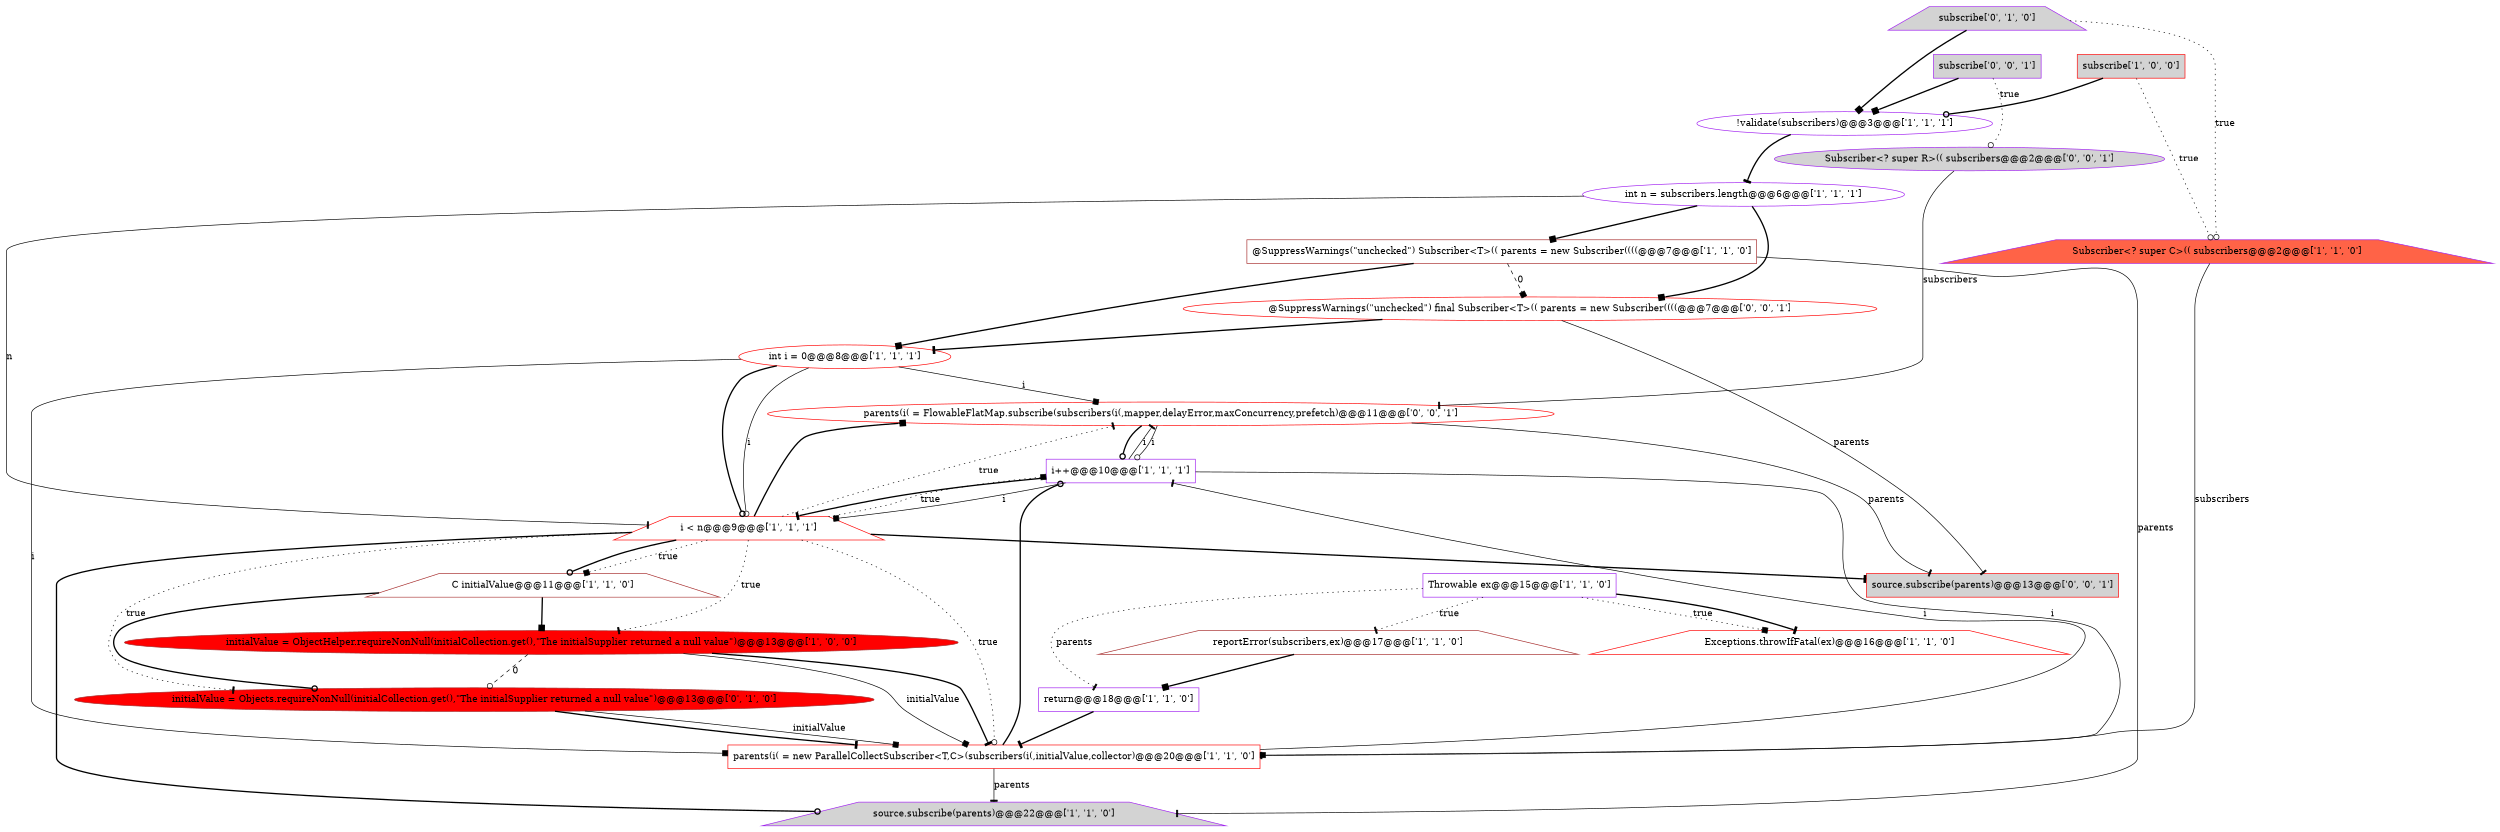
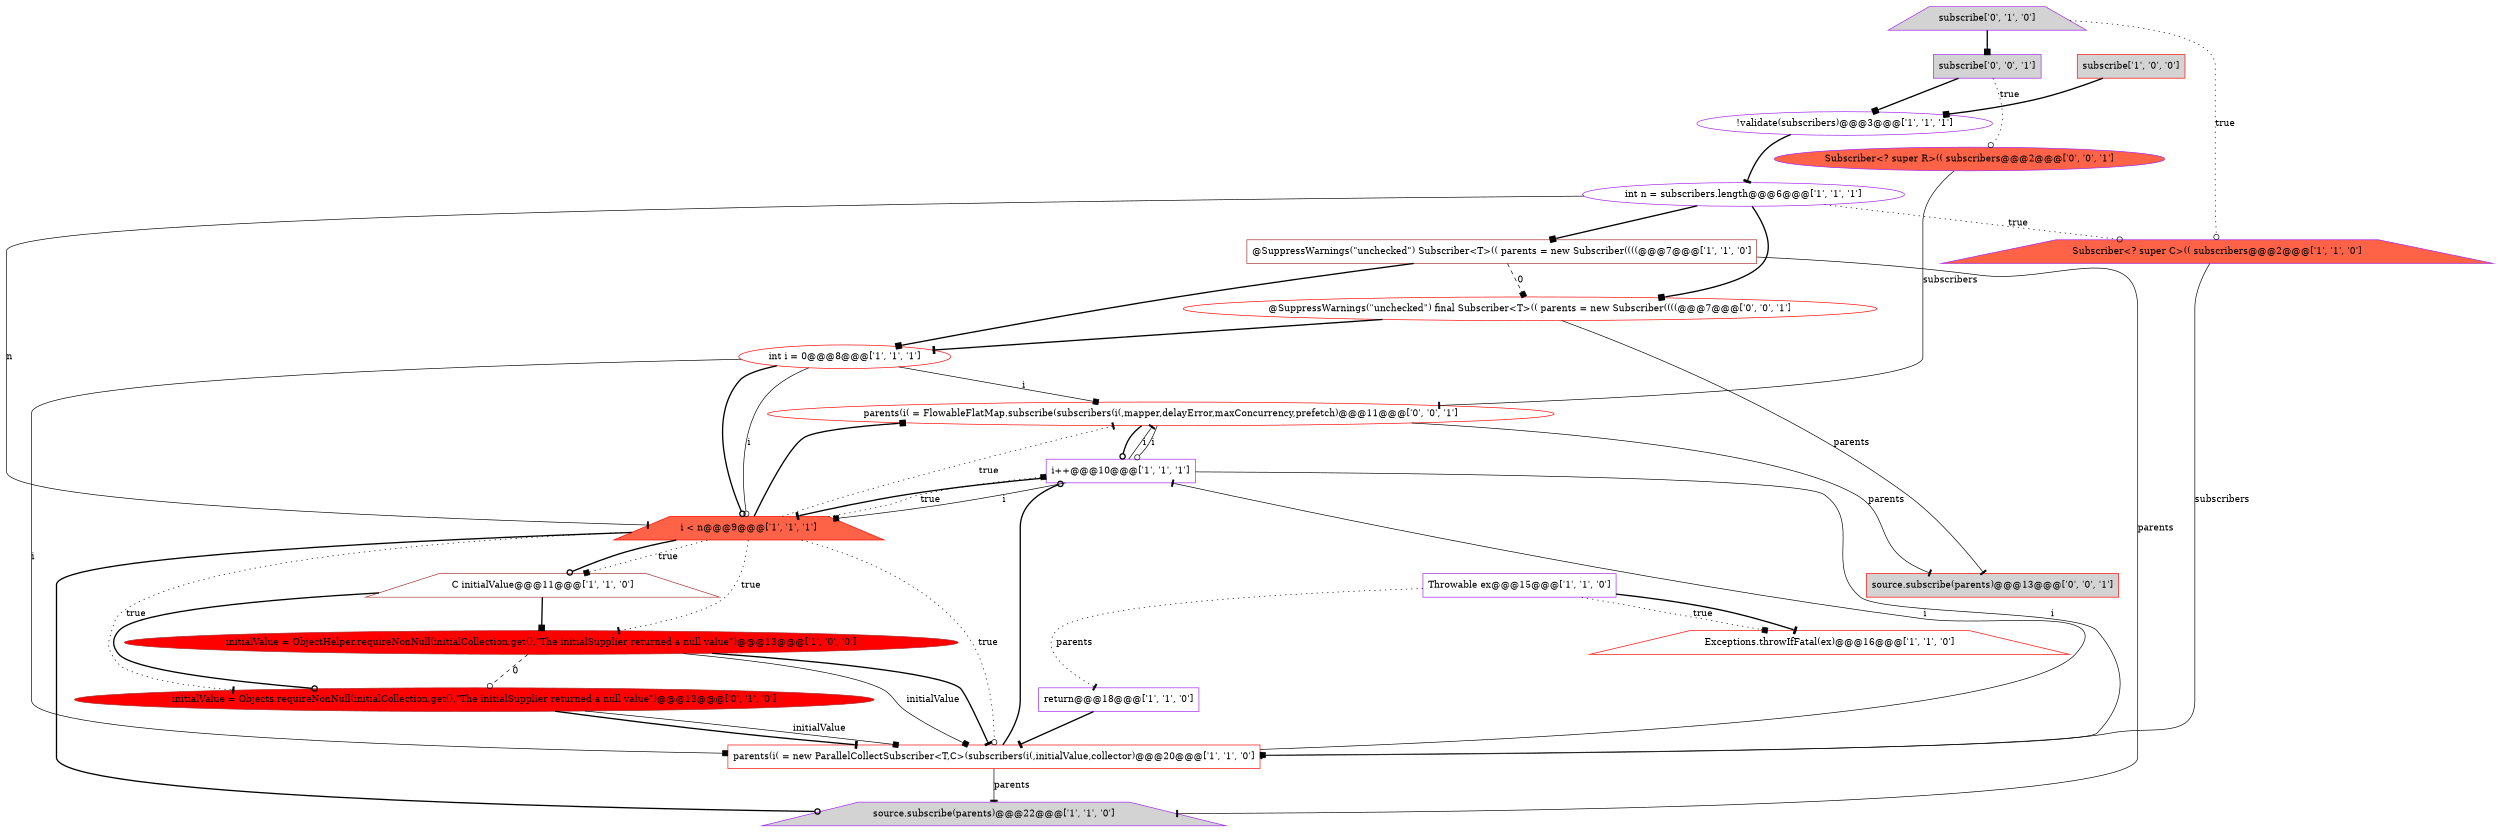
edge "subscribe['0', '1', '0']" -> "!validate(subscribers)@@@3@@@['1', '1', '1']": now "subscribe['0', '1', '0']" -> "subscribe['0', '0', '1']"
edge "subscribe['1', '0', '0']" -> "!validate(subscribers)@@@3@@@['1', '1', '1']": arrowhead odot -> box
edge "subscribe['1', '0', '0']" -> "Subscriber<? super C>(( subscribers@@@2@@@['1', '1', '0']": now "int n = subscribers.length@@@6@@@['1', '1', '1']" -> "Subscriber<? super C>(( subscribers@@@2@@@['1', '1', '0']"
node "Subscriber<? super R>(( subscribers@@@2@@@['0', '0', '1']": fillcolor lightgray -> tomato
node "i < n@@@9@@@['1', '1', '1']": fillcolor white -> tomato
edge "i < n@@@9@@@['1', '1', '1']" -> "source.subscribe(parents)@@@13@@@['0', '0', '1']": removed
node "reportError(subscribers,ex)@@@17@@@['1', '1', '0']": removed
